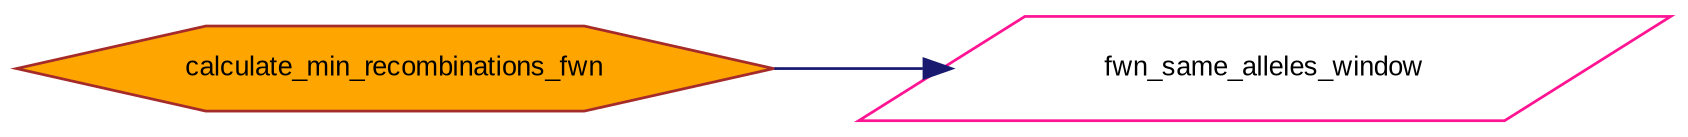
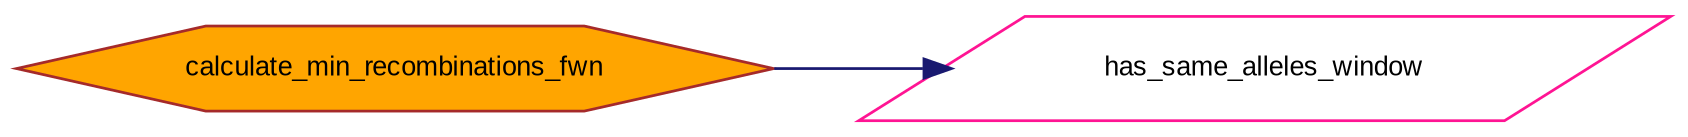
node "fwn_same_alleles_window": label "fwn_same_alleles_window" -> "has_same_alleles_window"
